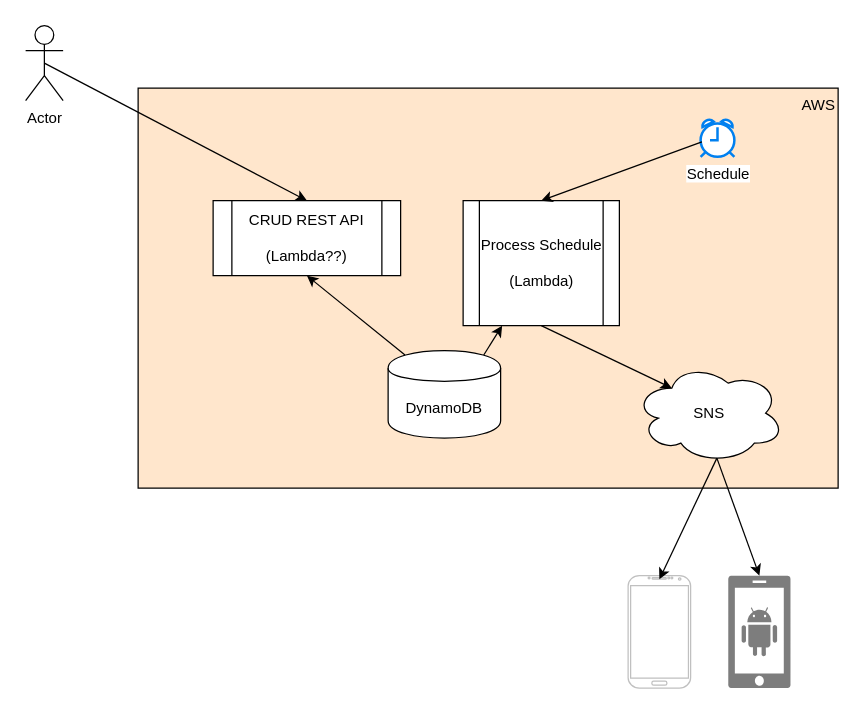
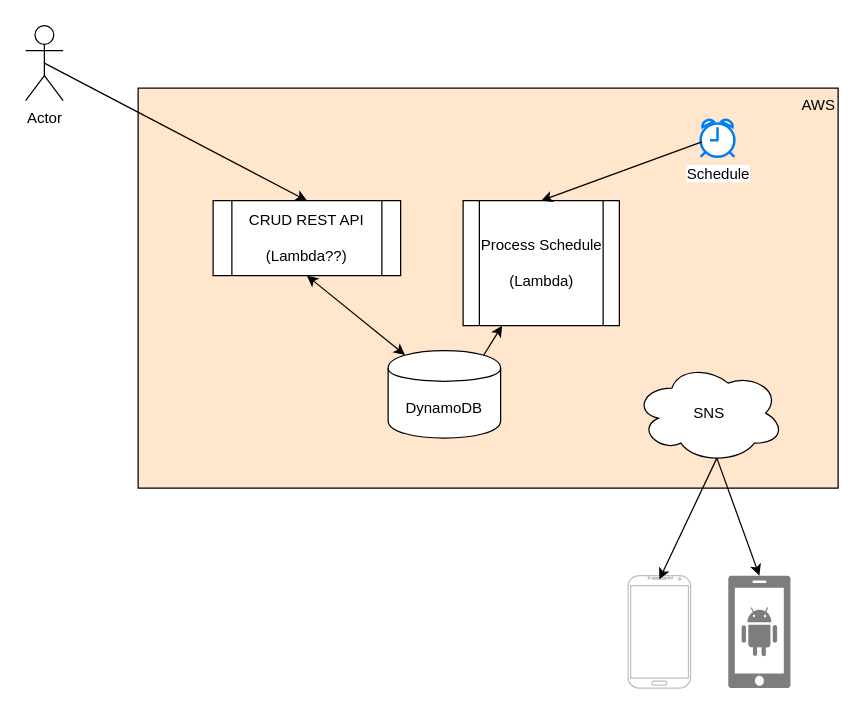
edge "DynamoDB" -> "CRUD REST API (Lambda??)": arrowhead none -> classic
edge "Process Schedule (Lambda)" -> "SNS": removed
